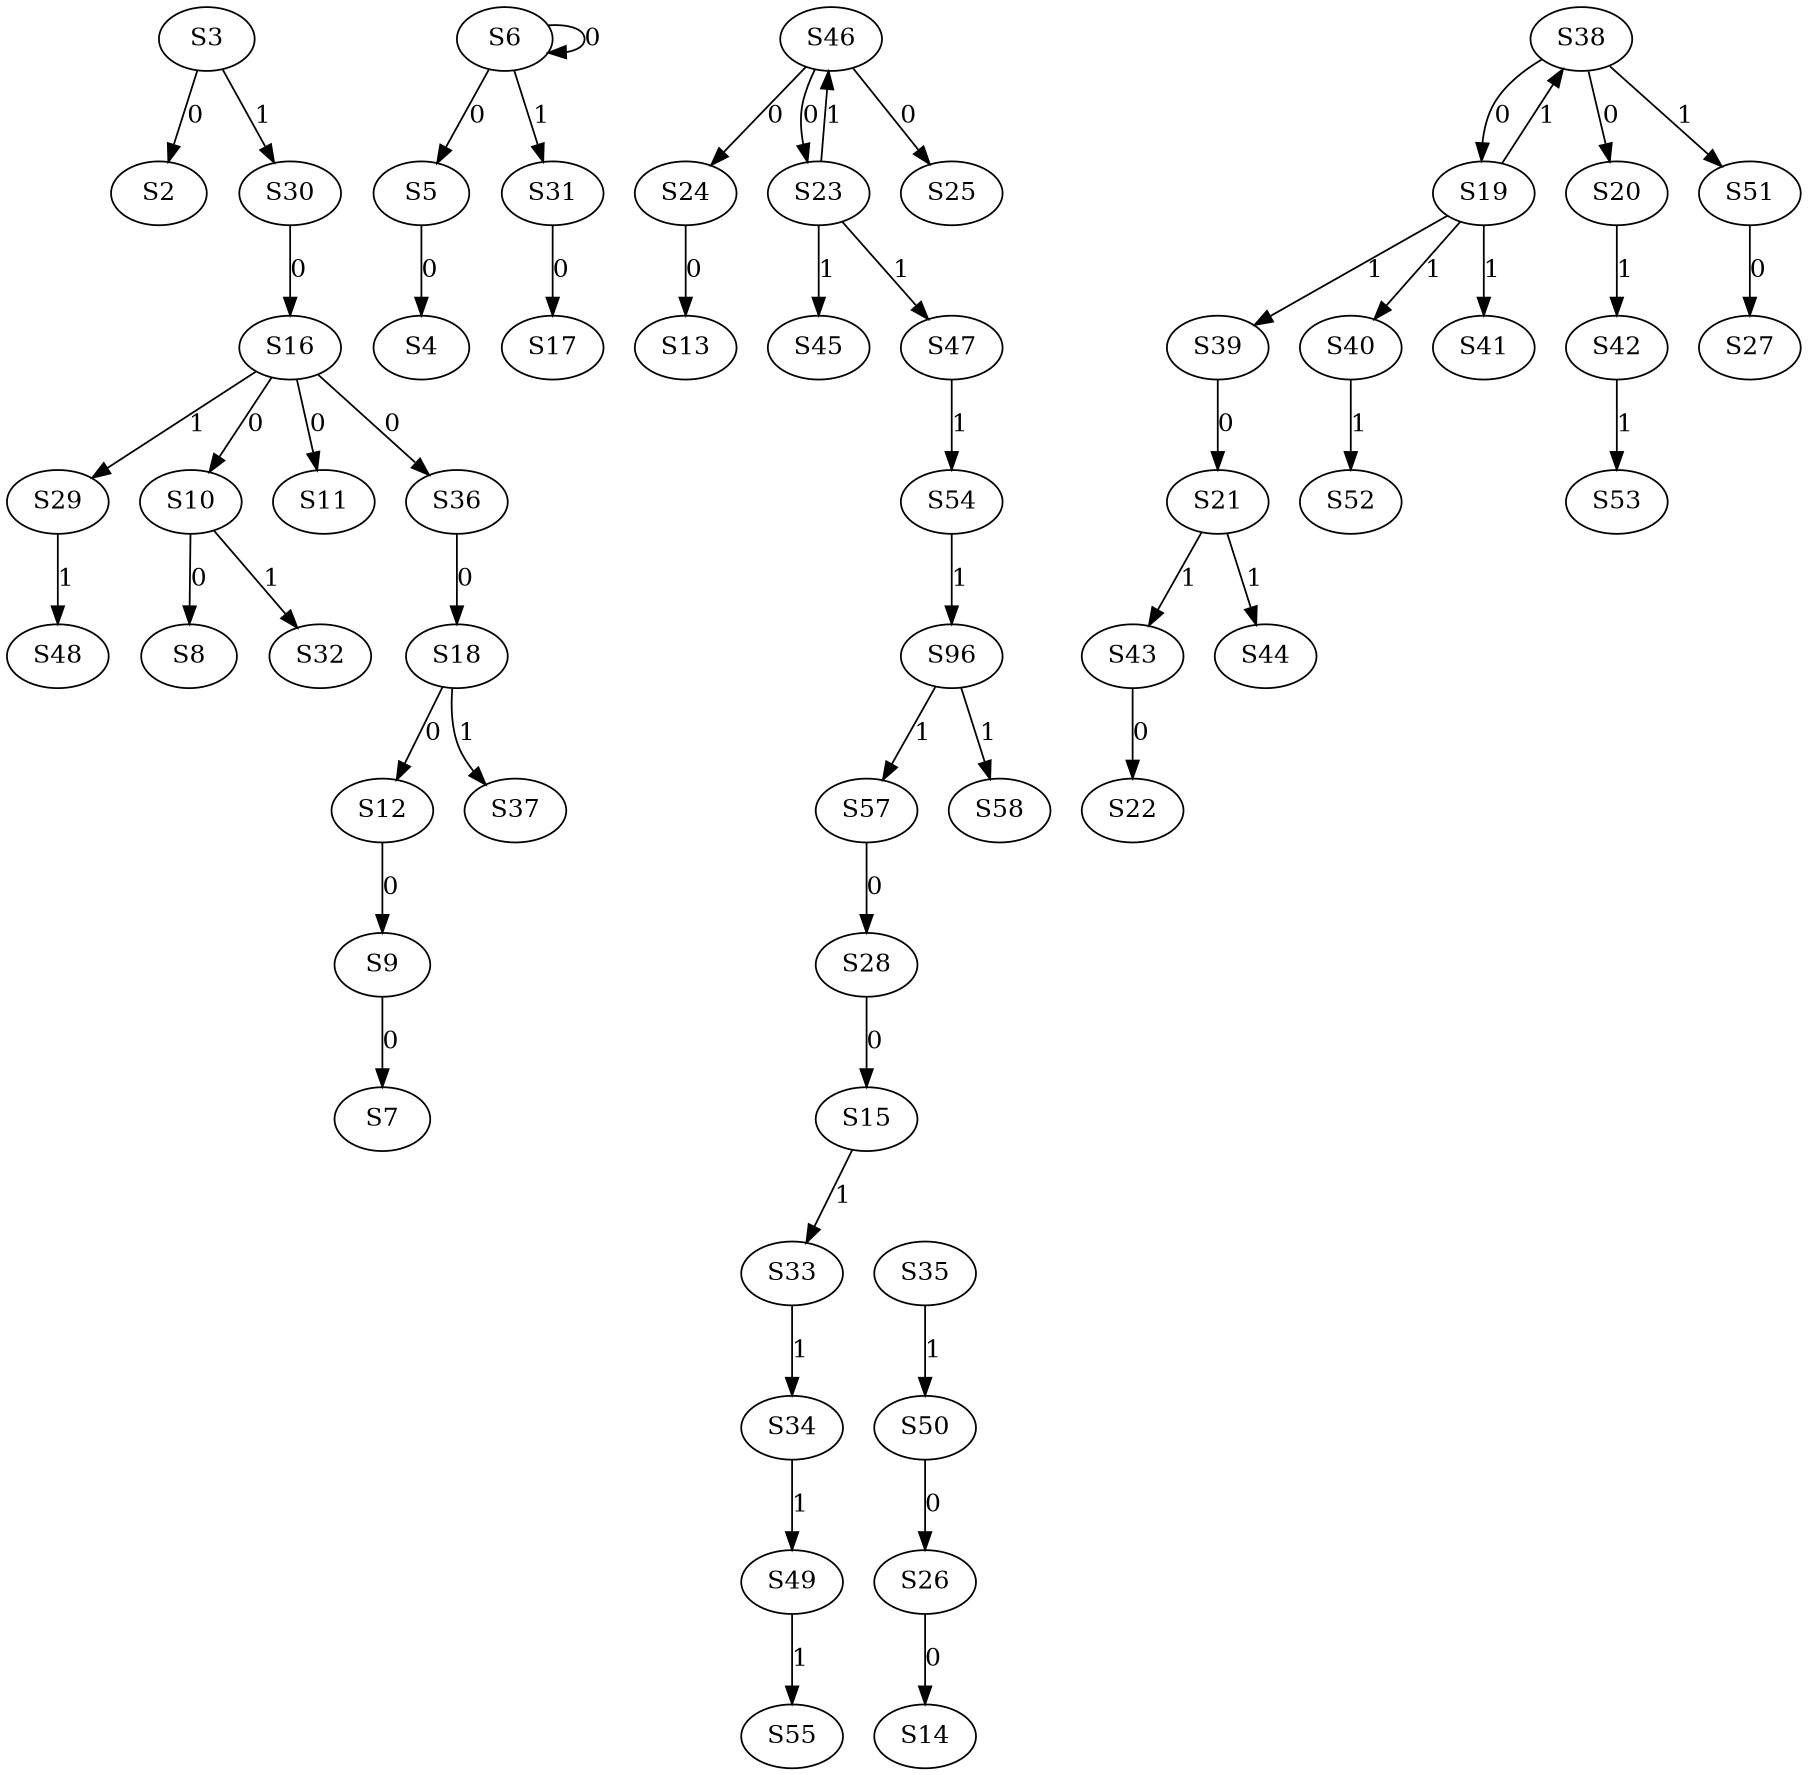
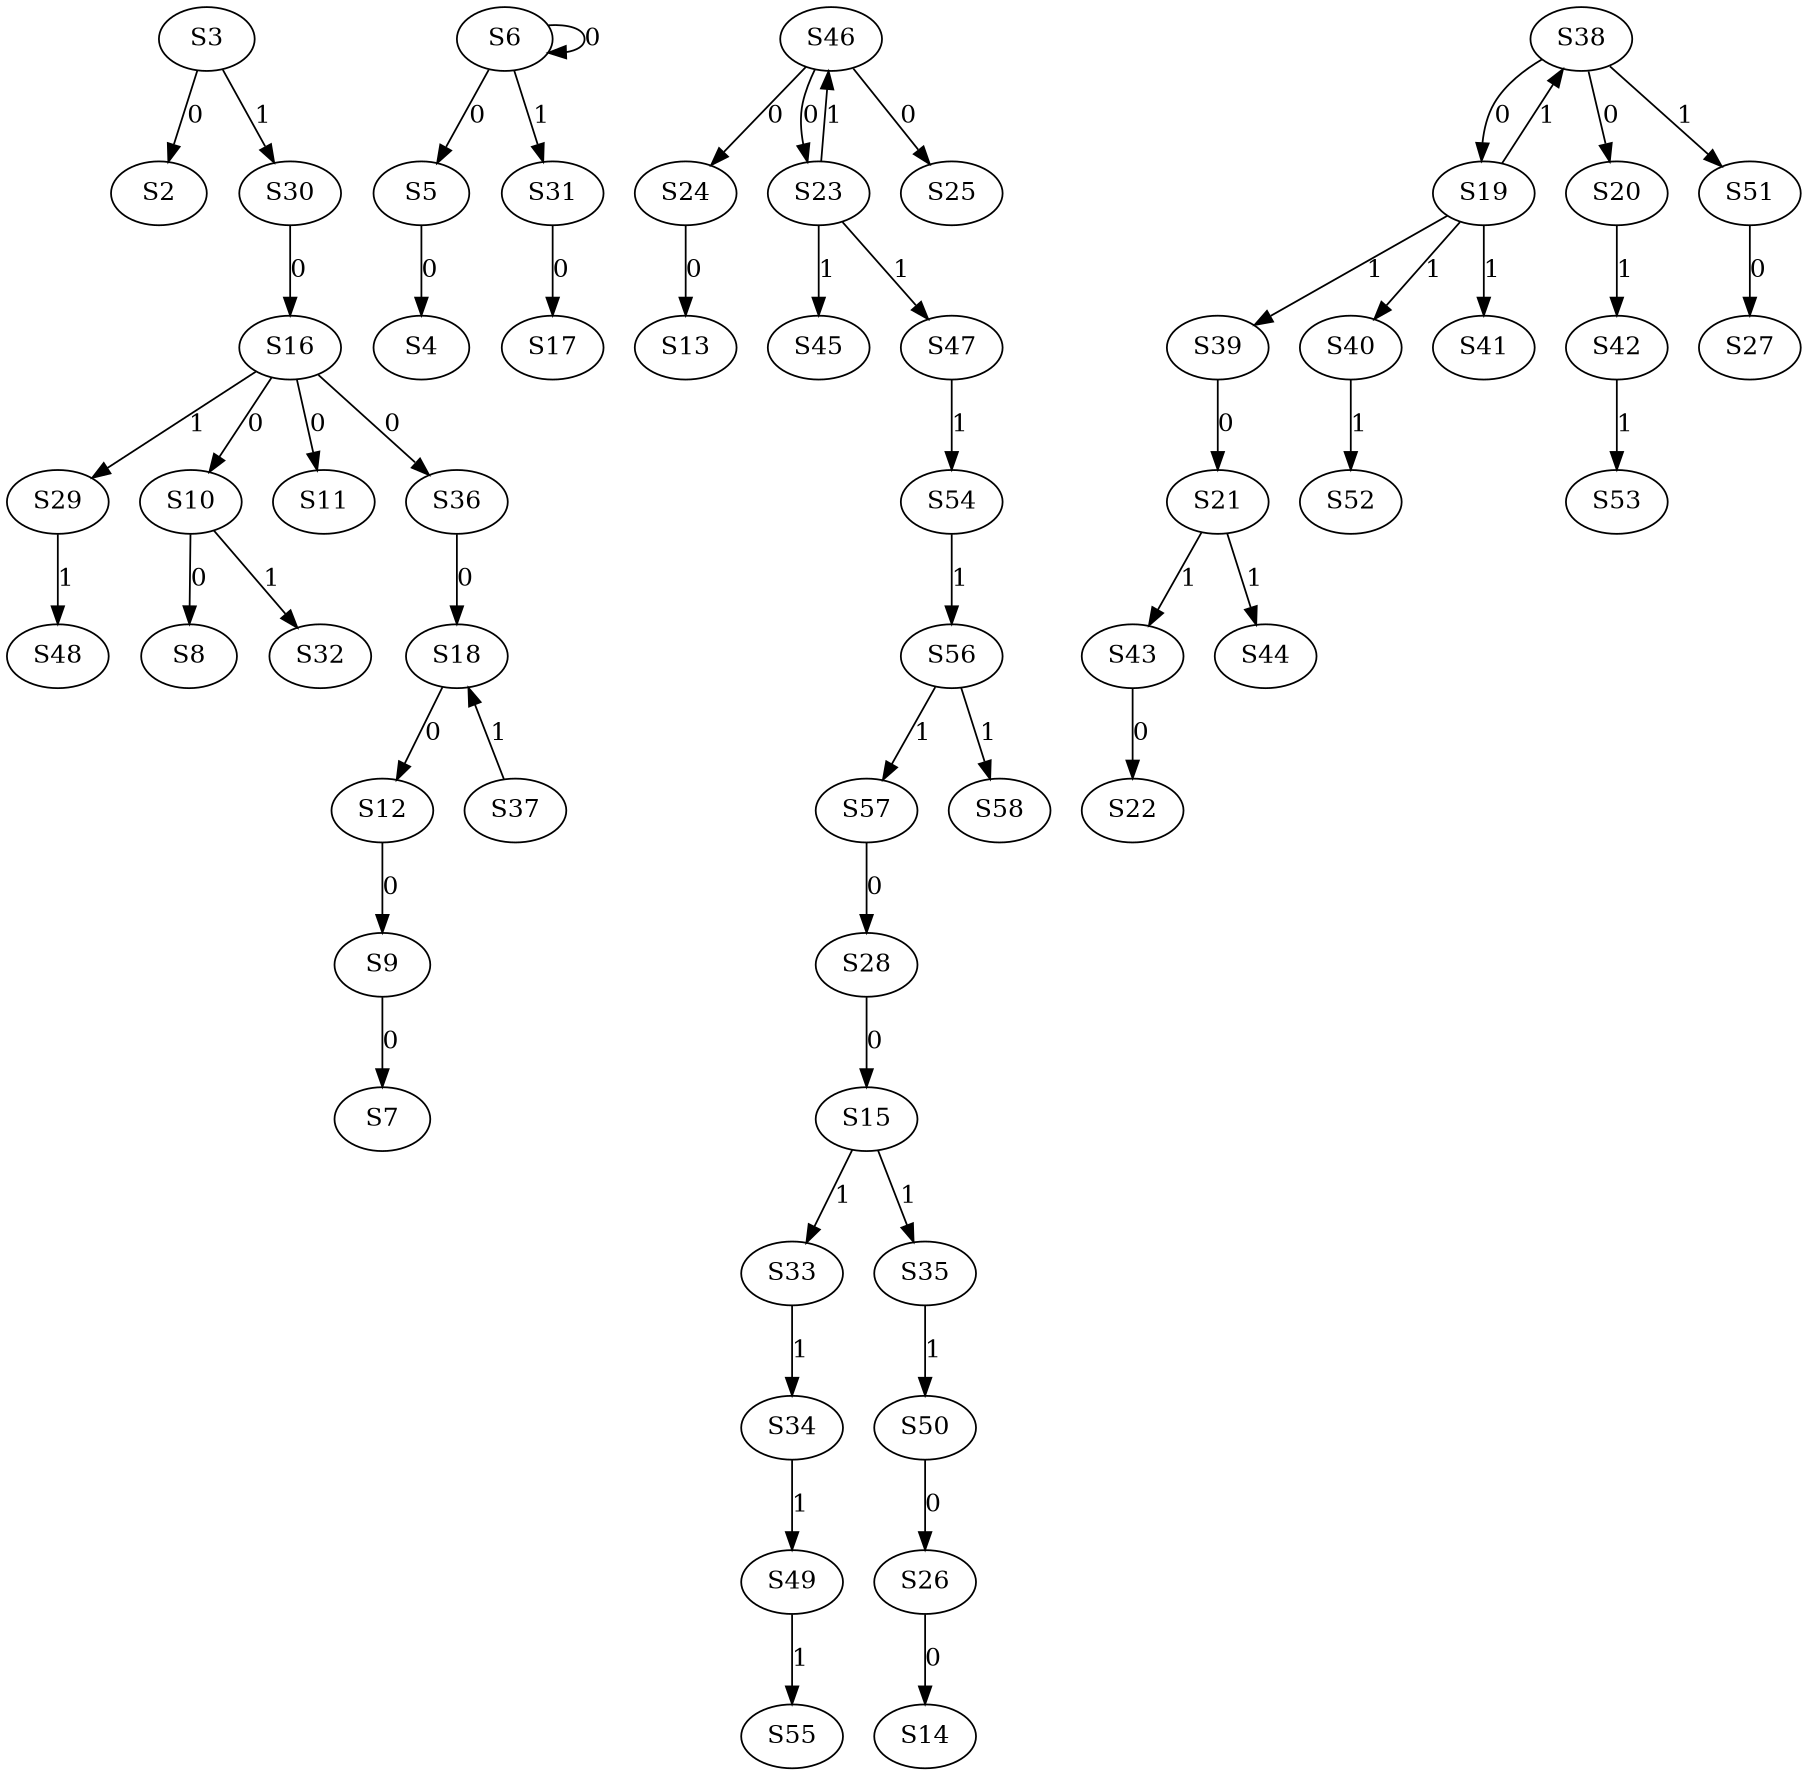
node "S96": label "S96" -> "S56"
edge "S18" -> "S37": reversed
edge "S15" -> "S35": added, label "1"
